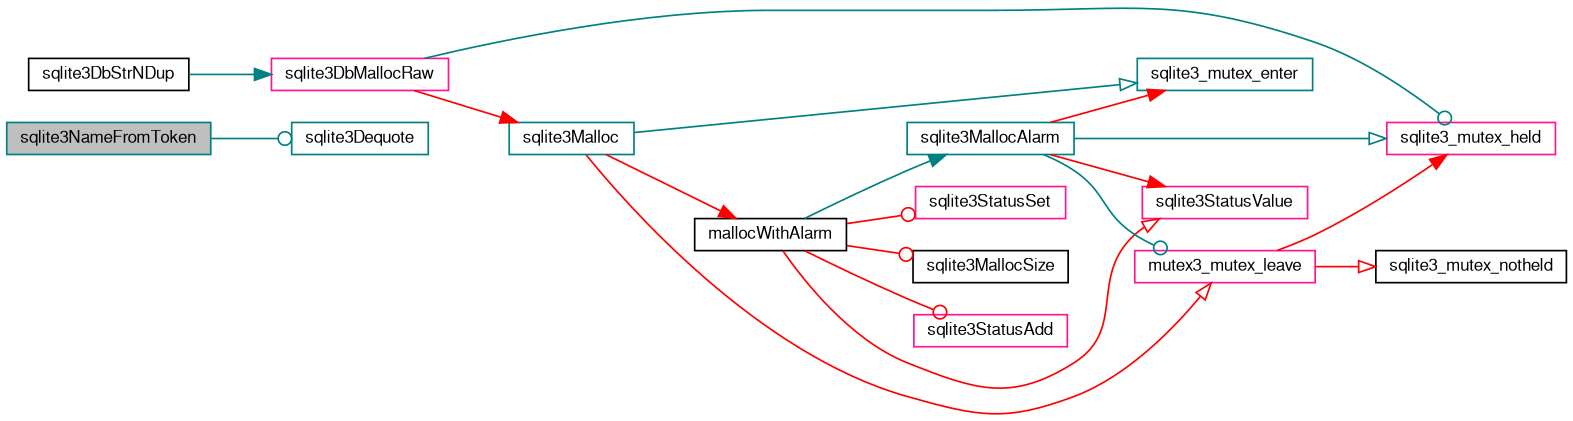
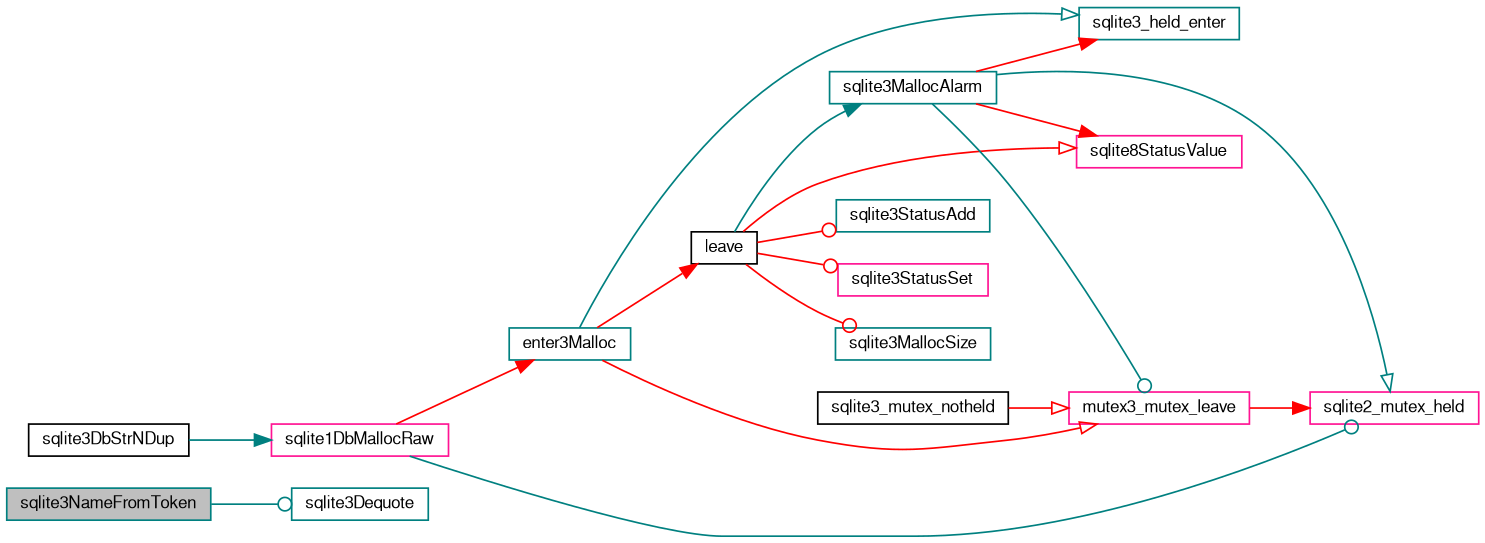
node "sqlite3DbMallocRaw": label "sqlite3DbMallocRaw" -> "sqlite1DbMallocRaw"
node "sqlite3_mutex_enter": label "sqlite3_mutex_enter" -> "sqlite3_held_enter"
node "sqlite3Malloc": label "sqlite3Malloc" -> "enter3Malloc"
node "sqlite3_mutex_held": label "sqlite3_mutex_held" -> "sqlite2_mutex_held"
node "sqlite3StatusValue": label "sqlite3StatusValue" -> "sqlite8StatusValue"
node "mallocWithAlarm": label "mallocWithAlarm" -> "leave"
node "sqlite3MallocSize": color black -> teal
edge "mutex3_mutex_leave" -> "sqlite3_mutex_notheld": reversed
node "sqlite3StatusAdd": color deeppink -> teal
